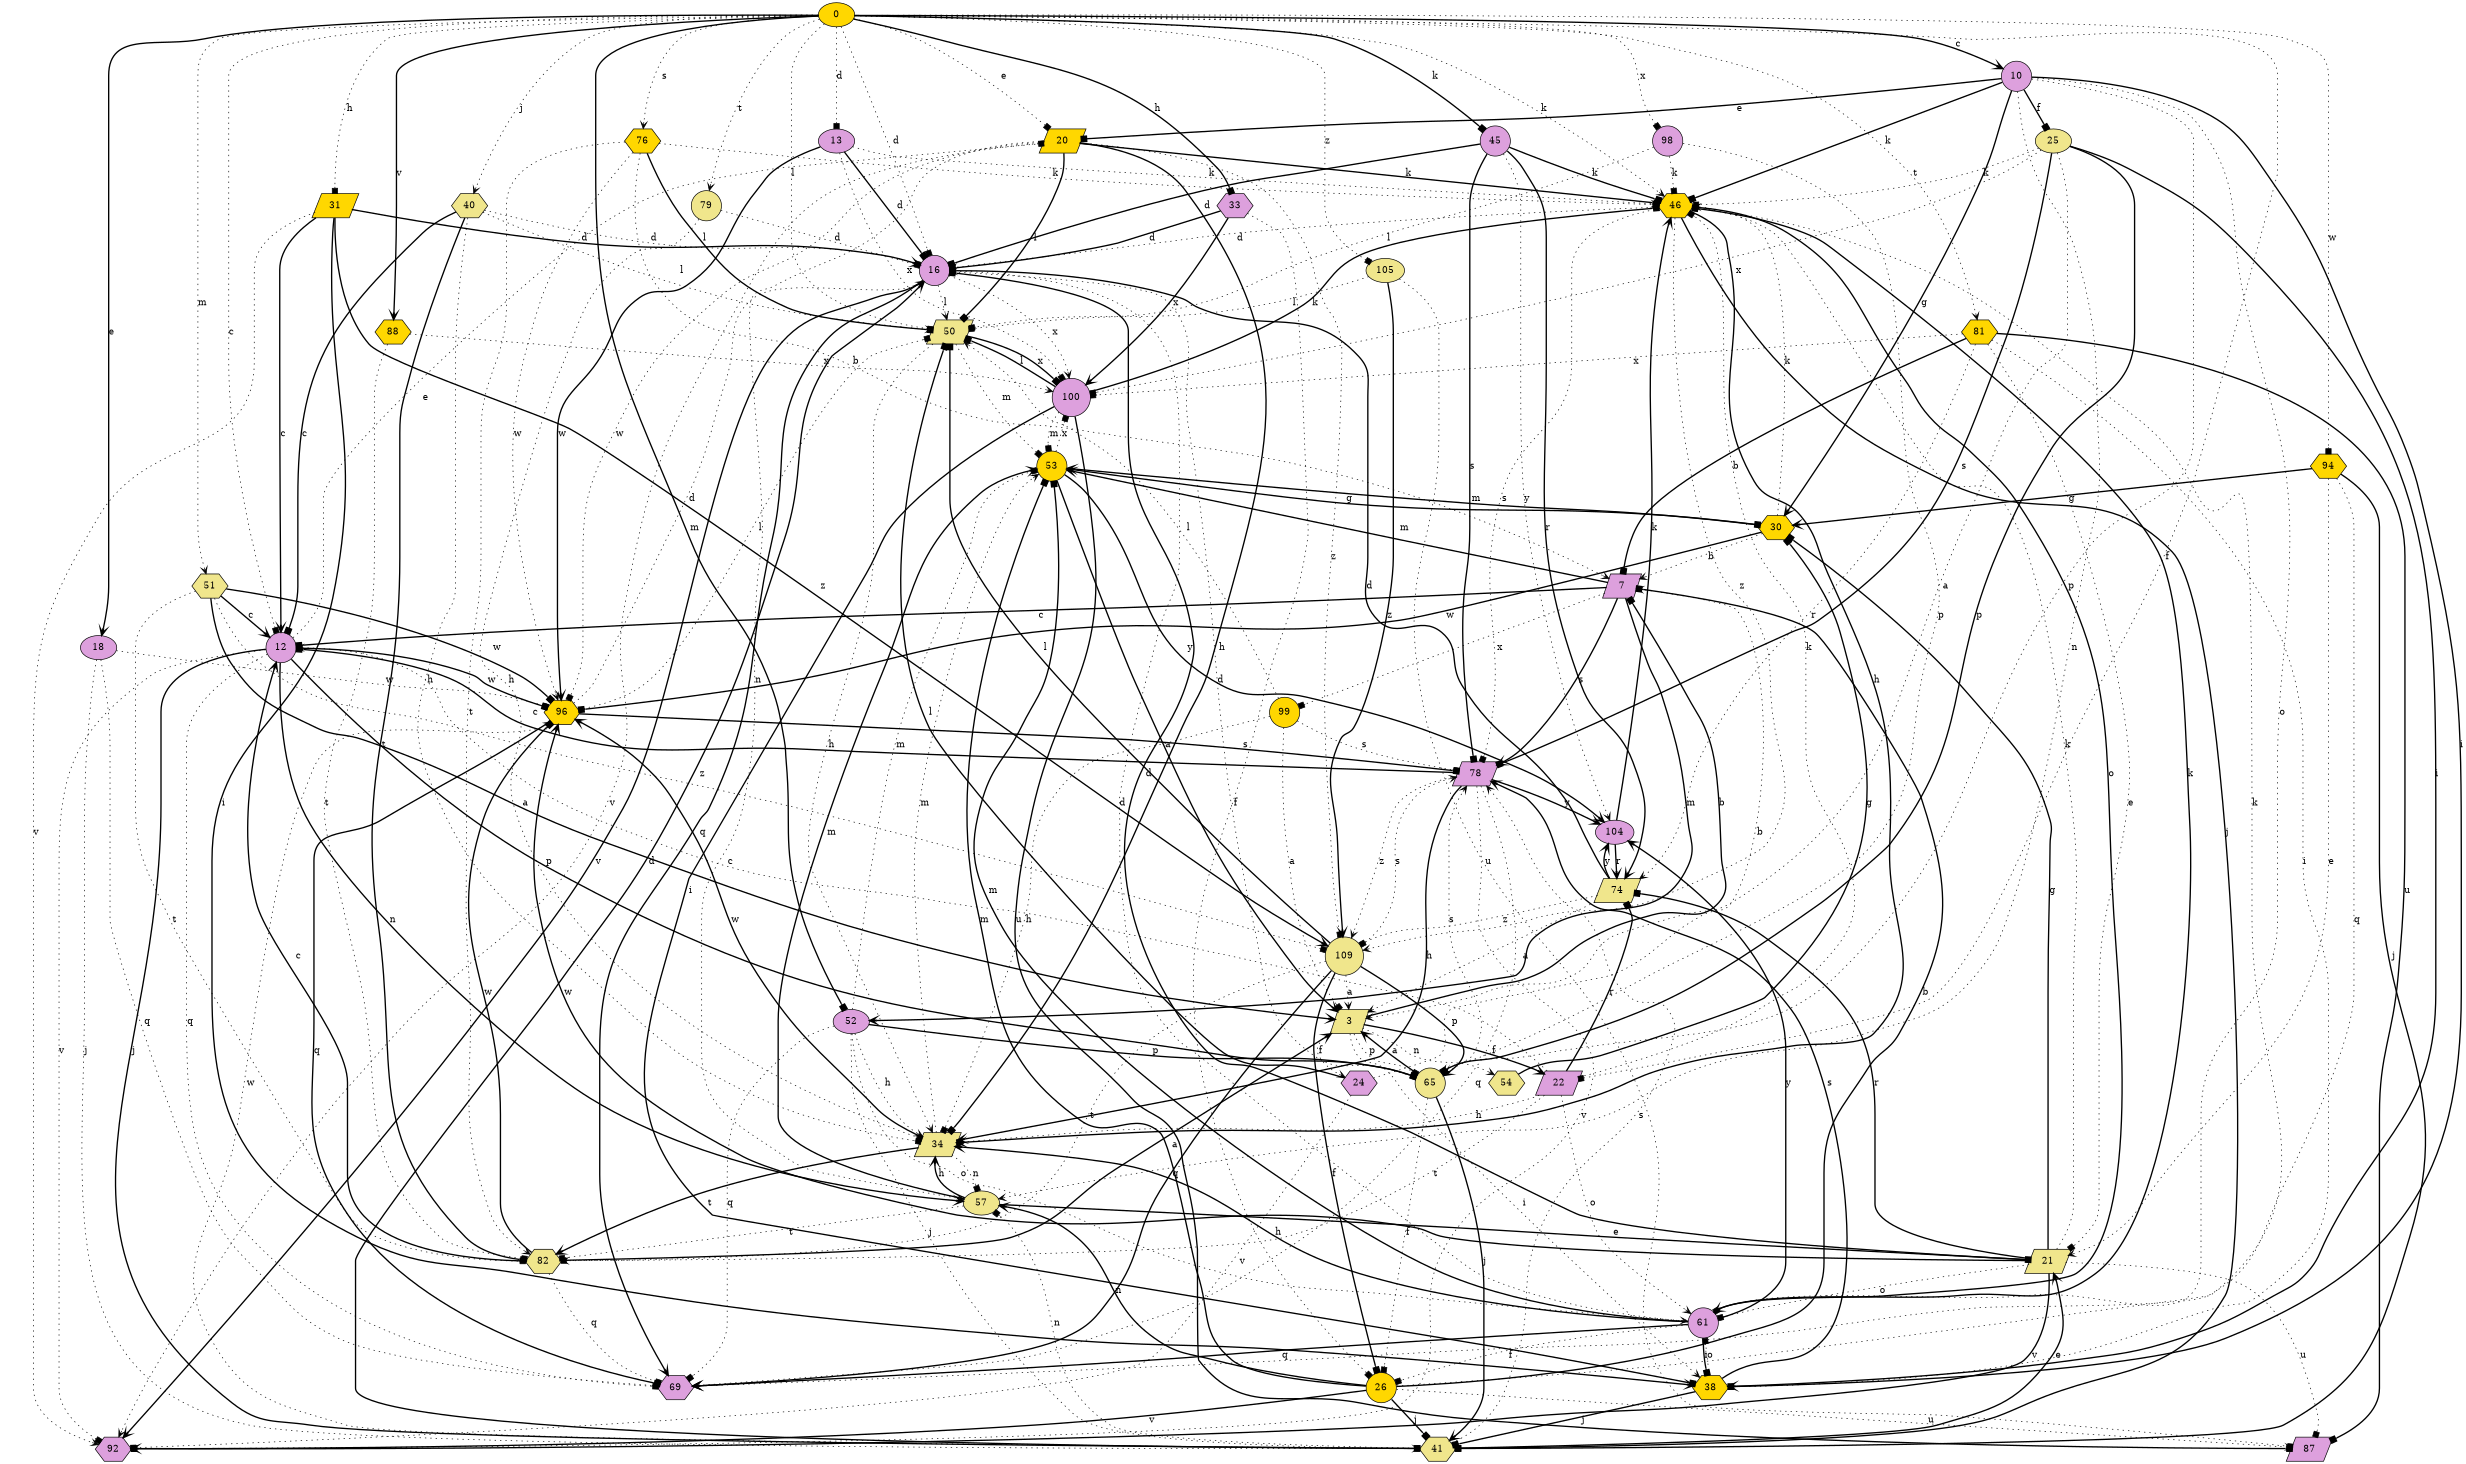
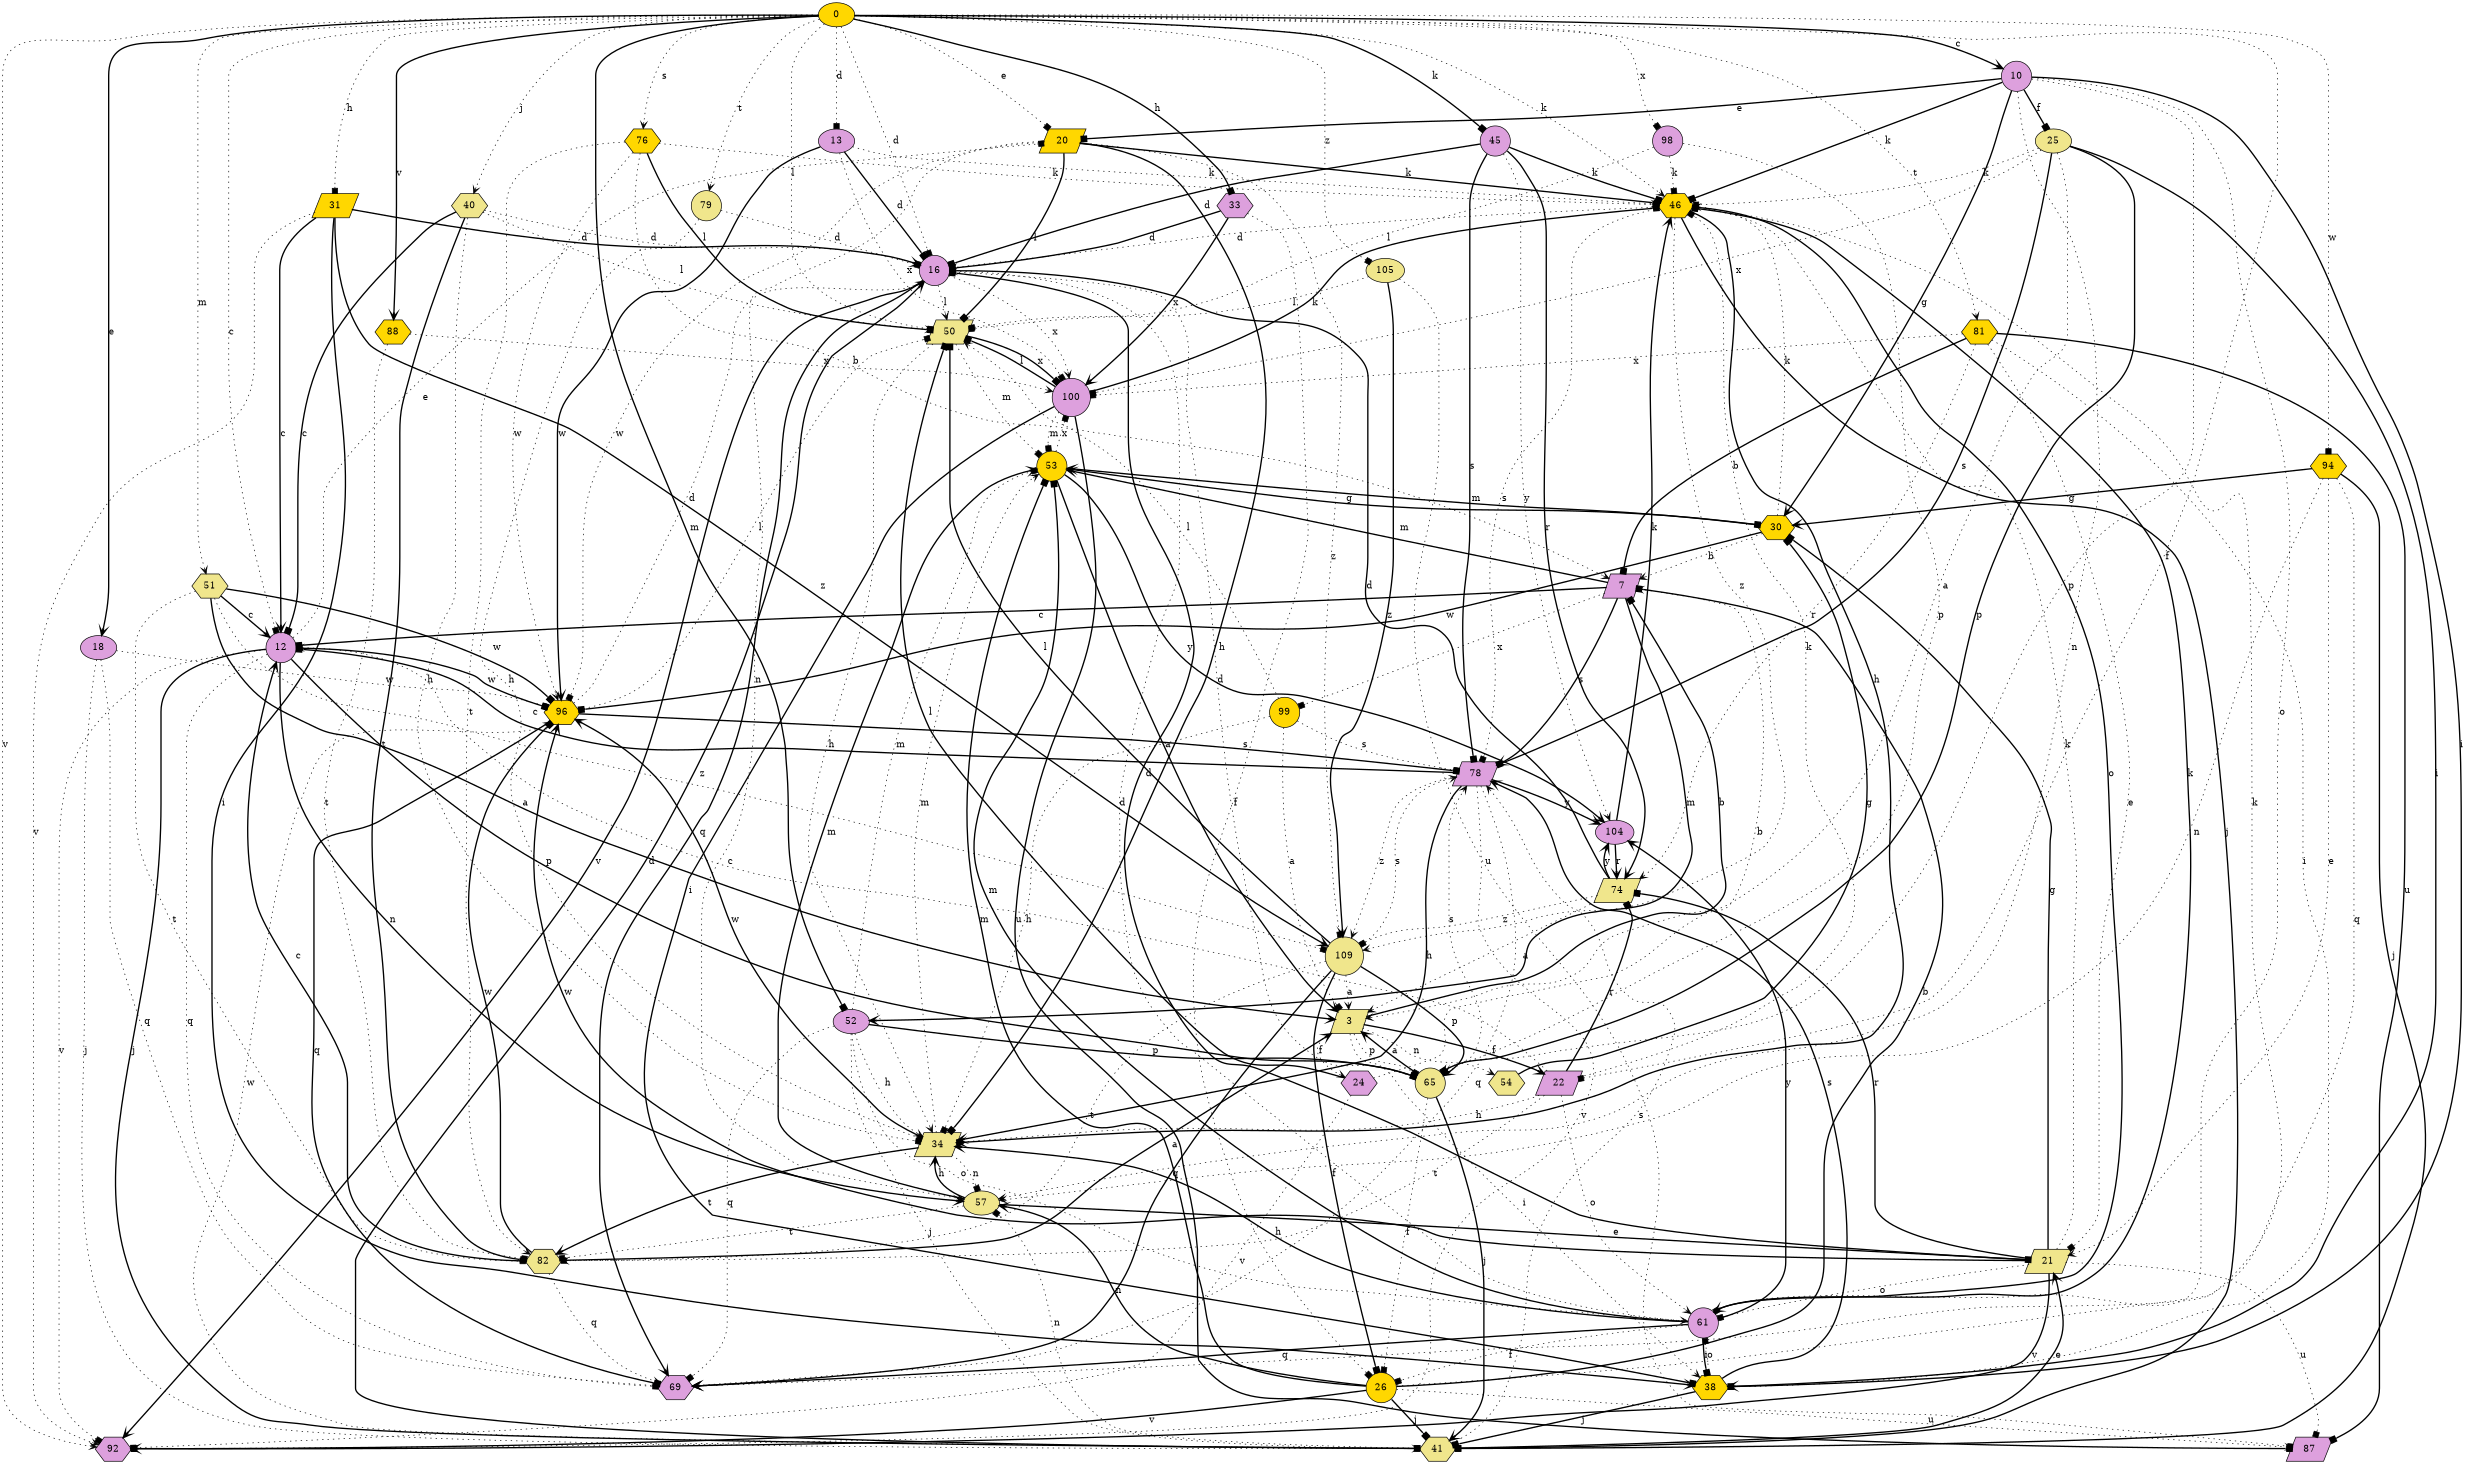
edge "20" -> "92": now "0" -> "92"
edge "94" -> "57": added, label "n"
edge "82" -> "69": arrowhead box -> vee
